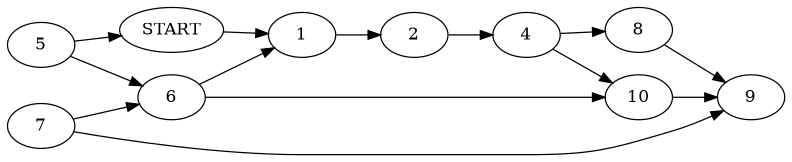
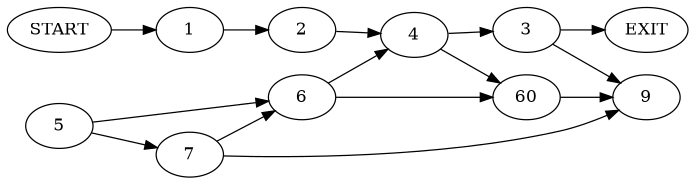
node "8": label "8" -> "3"
node "EXIT": added
edge "5" -> "START": now "5" -> "7"
edge "6" -> "1": now "6" -> "4"
node "10": label "10" -> "60"
